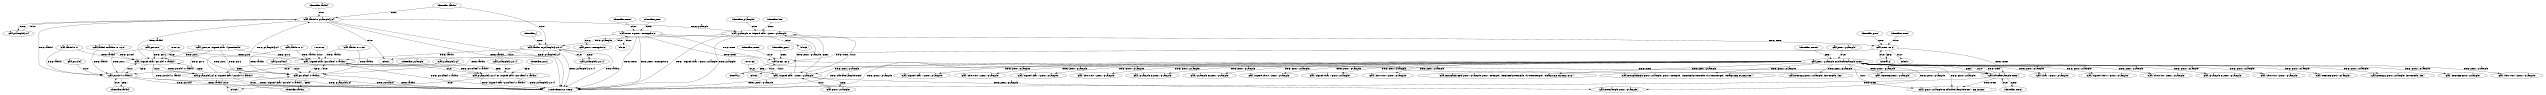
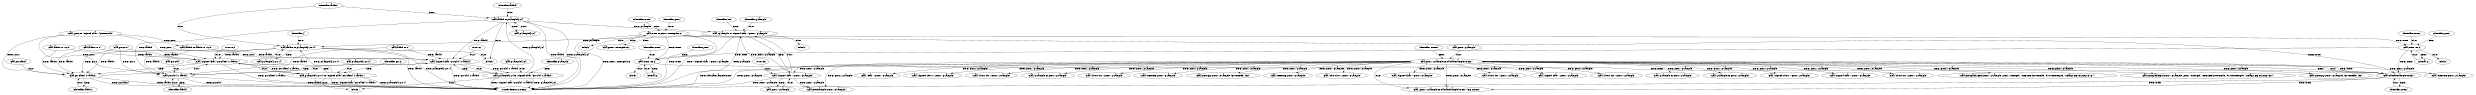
edge "(Call,*psrc = (signed char *)lpMemFile)" -> "(Call,(signed char)(psrc[0] + iadd_l))": now "(Call,*psrc = (signed char *)lpMemFile)" -> "(Call,iadd_l = iadd_r = -128)"
edge "(Call,iadd_l = iadd_r = -128)" -> "(Call,(signed char)(psrc[0] + iadd_l))": label "DDG: psrc_l" -> "DDG: iadd_l"
edge "(Call,psrc++)" -> "(Call,(signed char)(psrc[len] + iadd_r))": removed, label "DDG: psrc"
edge "(Call,pSample[j*2+1] = (signed char)(psrc[len] + iadd_r))" -> "(Call,iadd_r = pSample[j*2+1])": added, label "DDG: pSample[j*2+1]"
